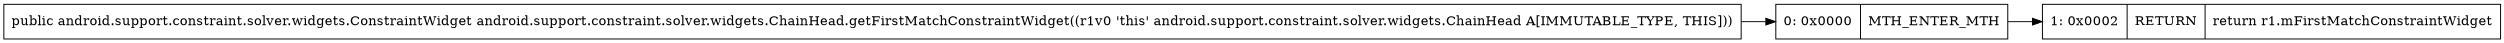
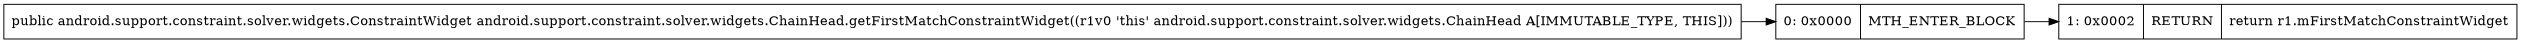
node "0: 0x0000": text "MTH_ENTER_MTH" -> "MTH_ENTER_BLOCK"
